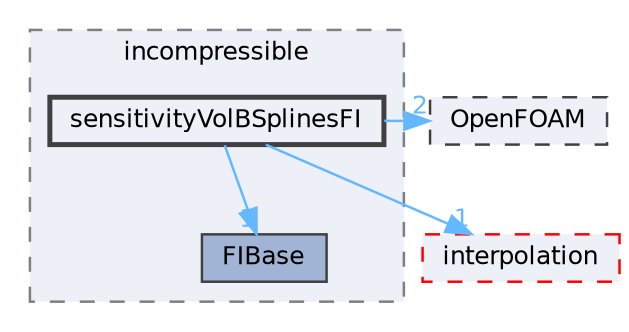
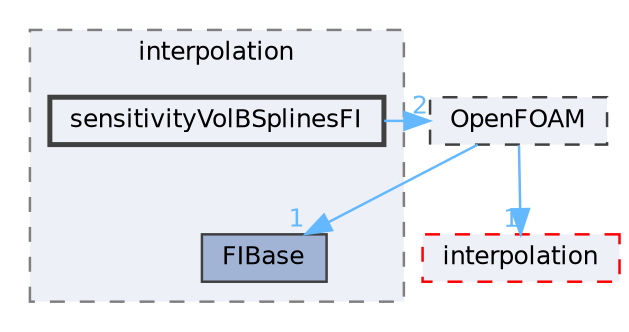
cluster "incompressible": label "incompressible" -> "interpolation"
edge "sensitivityVolBSplinesFI" -> "FIBase": now "OpenFOAM" -> "FIBase"
edge "sensitivityVolBSplinesFI" -> "interpolation": now "OpenFOAM" -> "interpolation"
